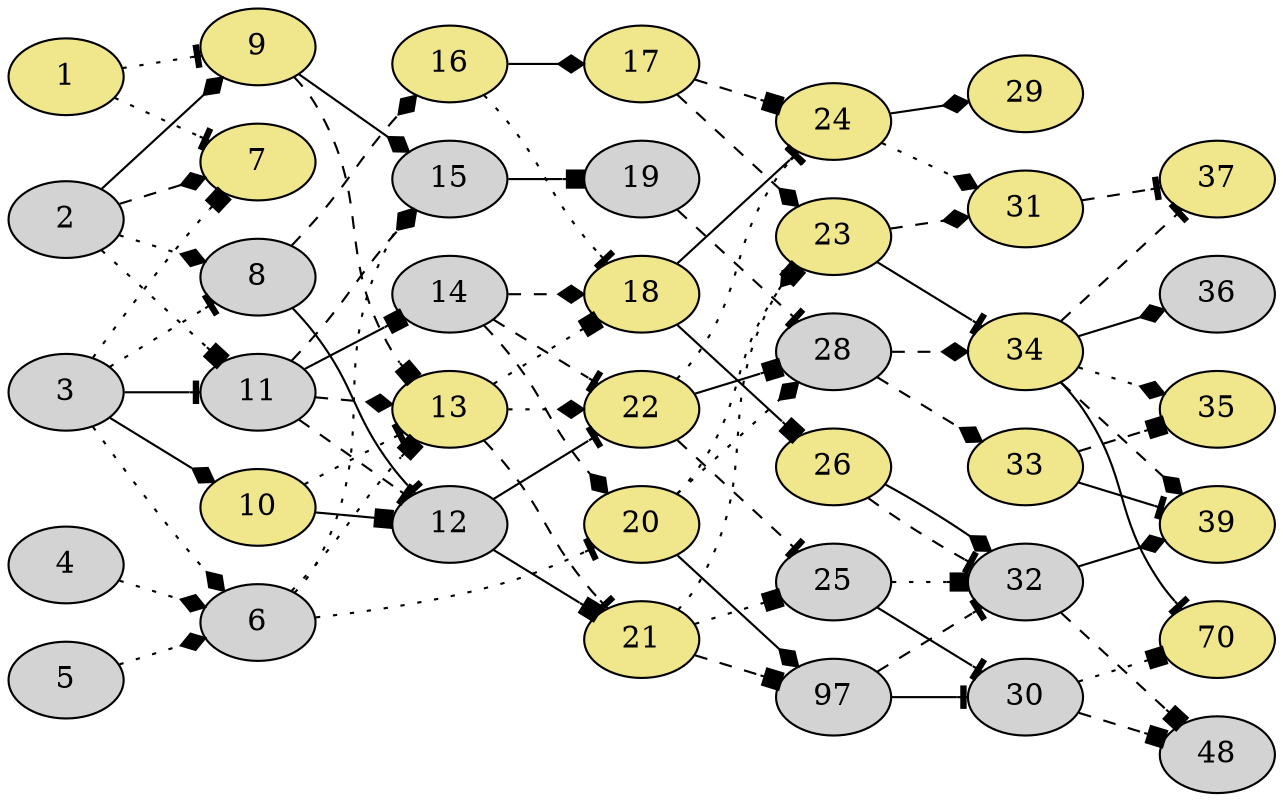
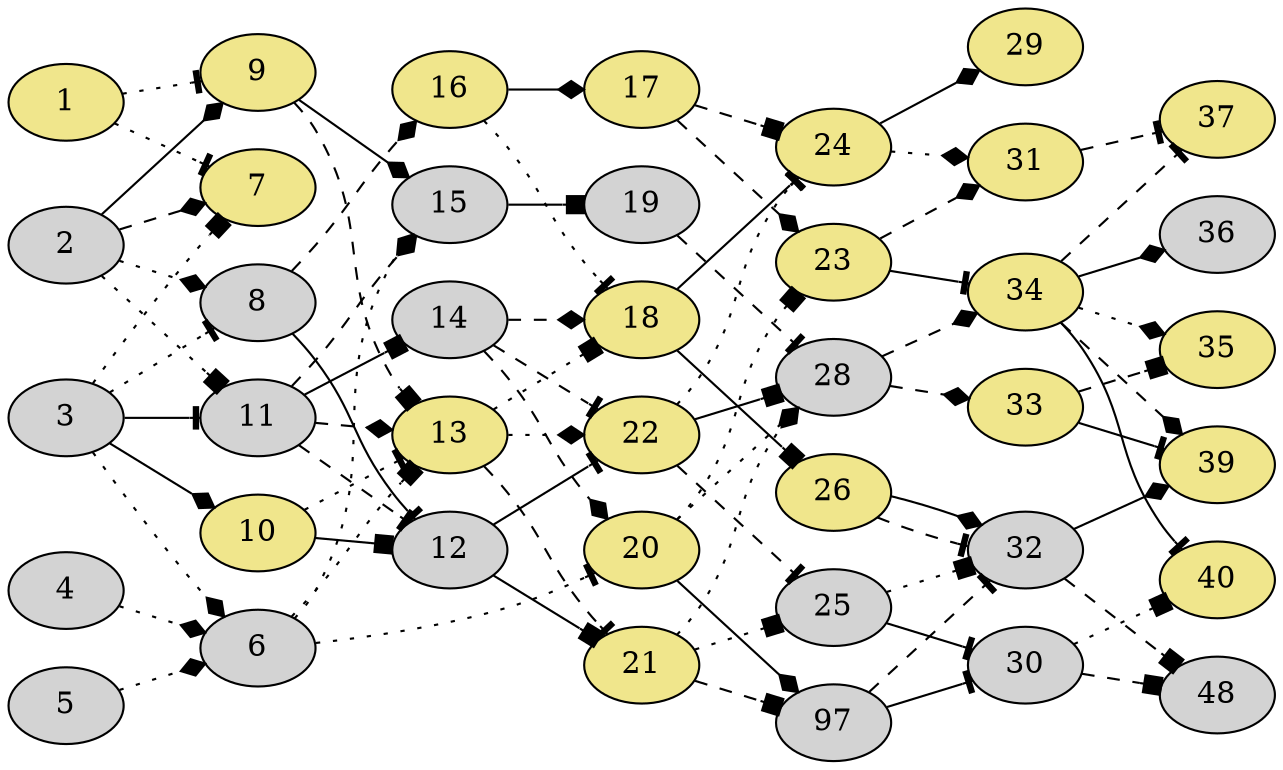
edge "21" -> "23": now "21" -> "28"
node "70": label "70" -> "40"
